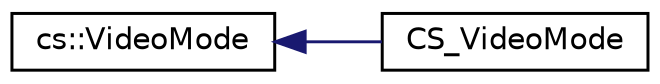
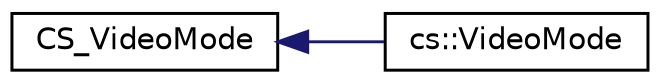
edge "CS_VideoMode" -> "cs::VideoMode": reversed
